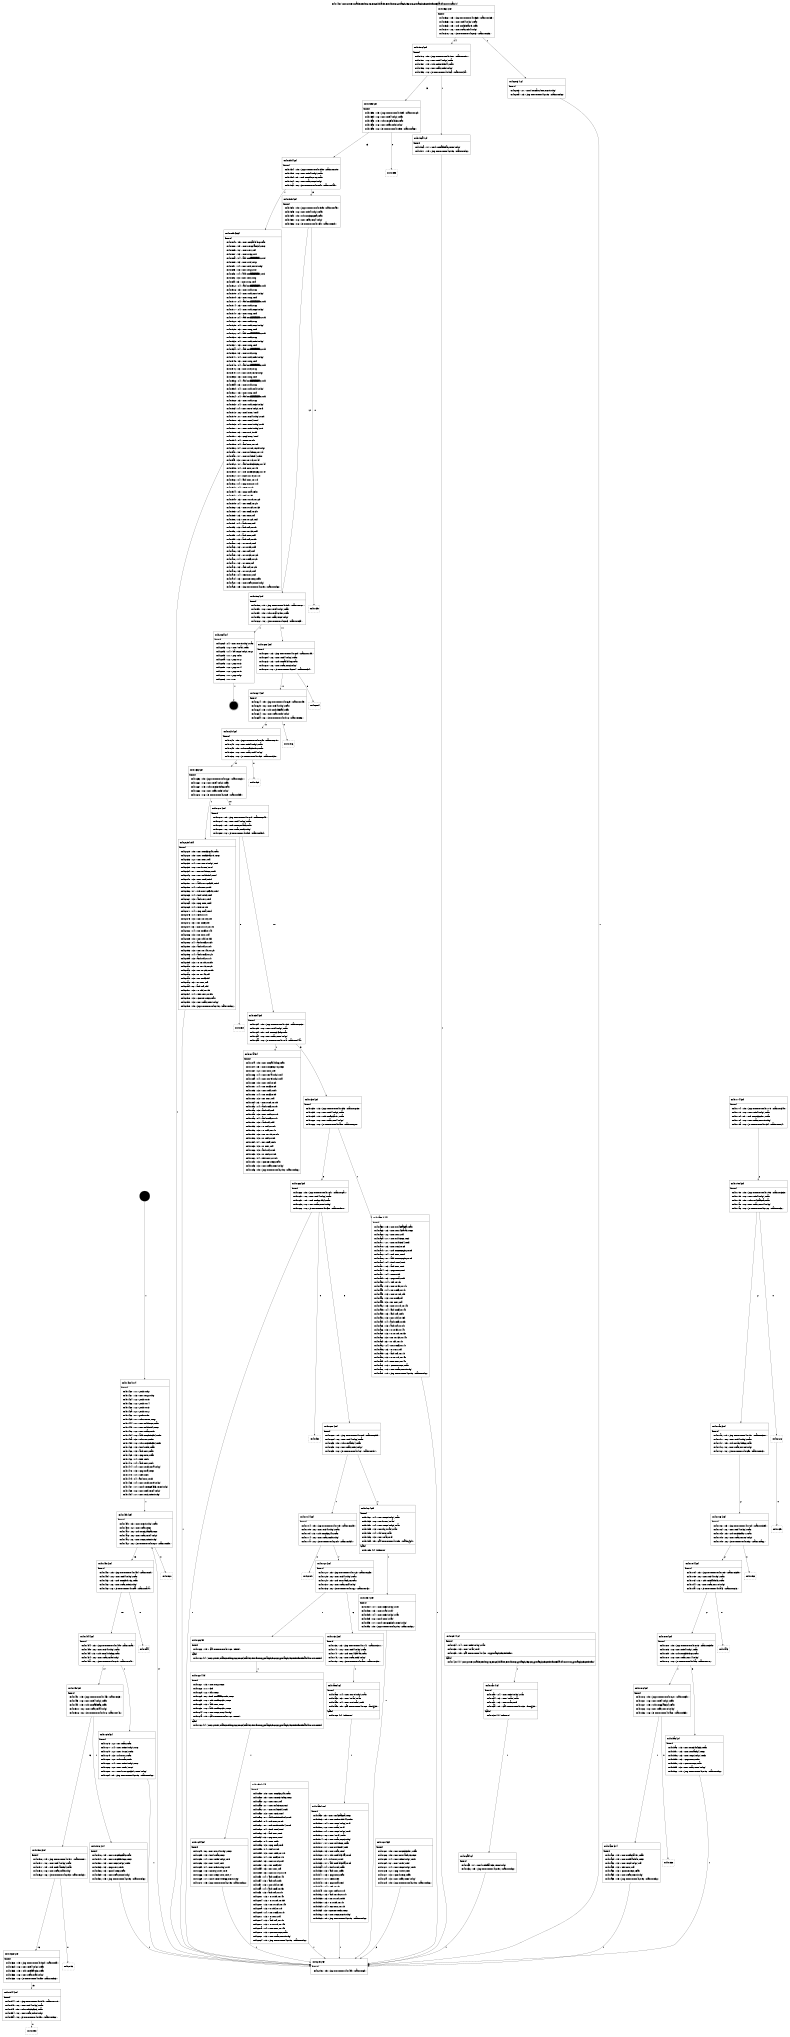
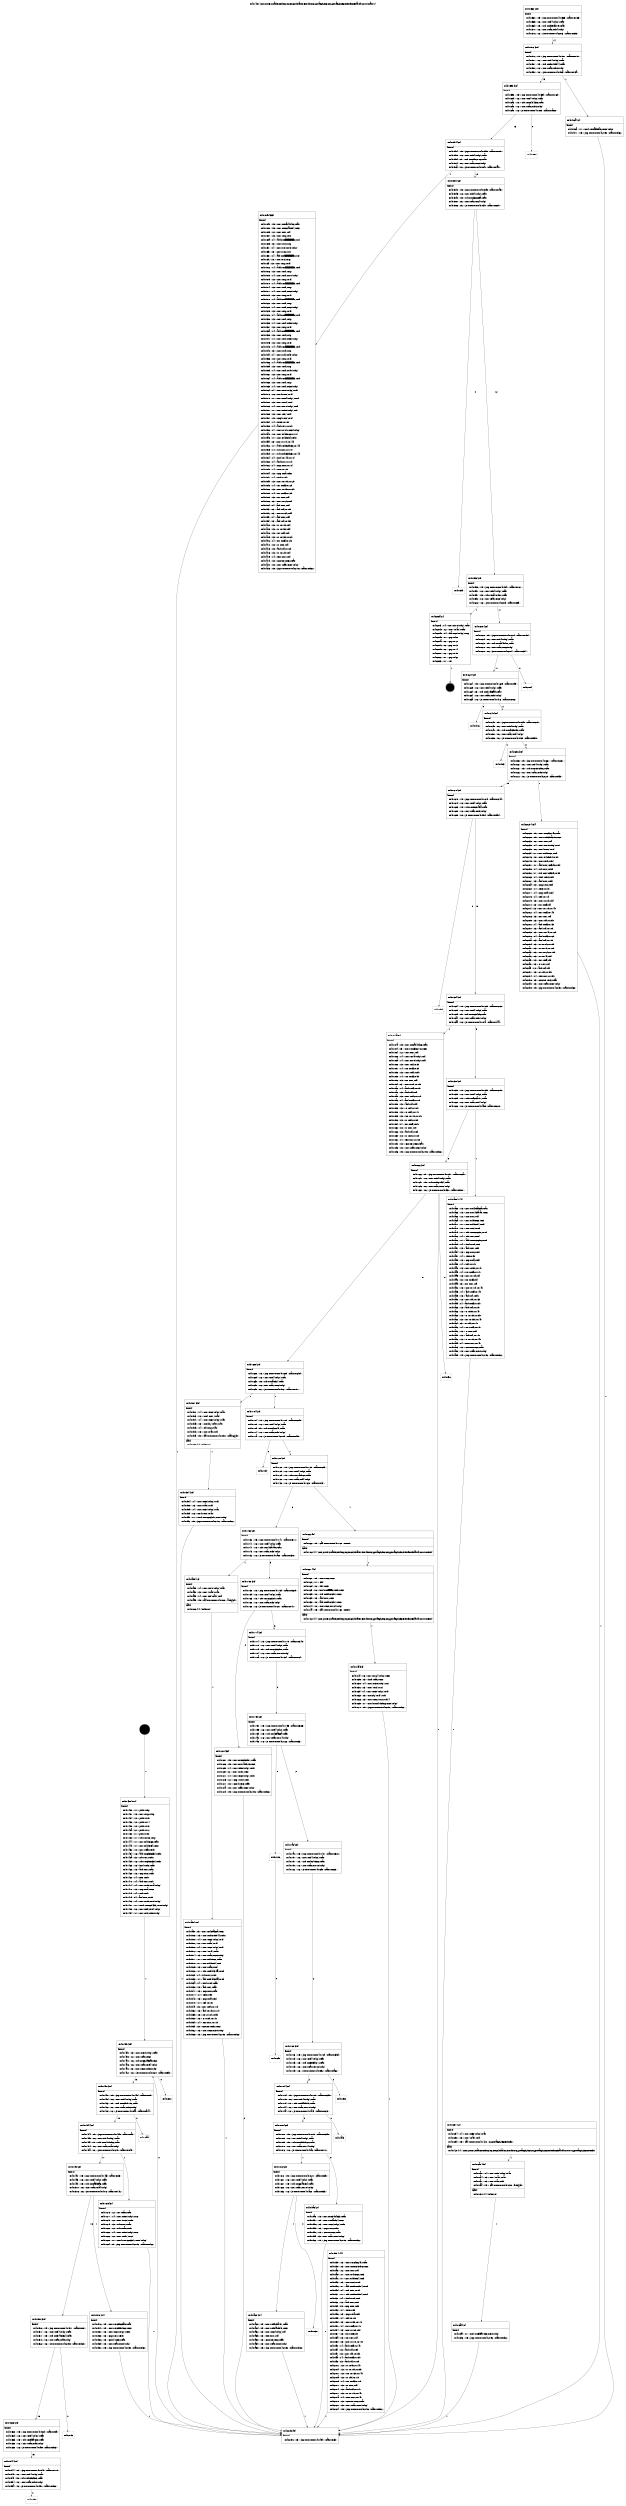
node "0x4020c3 [12]": removed
node "0x401758 [28]": added
